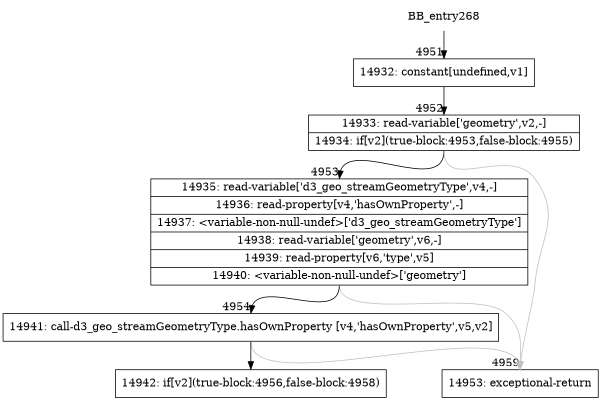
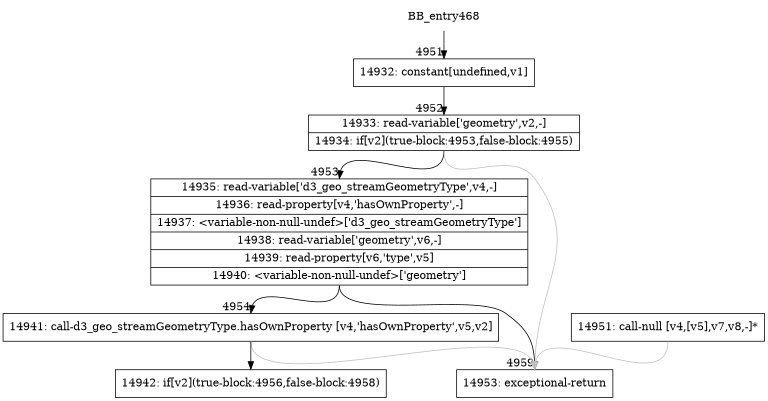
node "BB_entry268": label "BB_entry268" -> "BB_entry468"
edge "14935: read-variable['d3_geo_streamGeometryType',v4,-]" -> "14953: exceptional-return": color gray -> black
node "14951: call-null [v4,[v5],v7,v8,-]*": added
